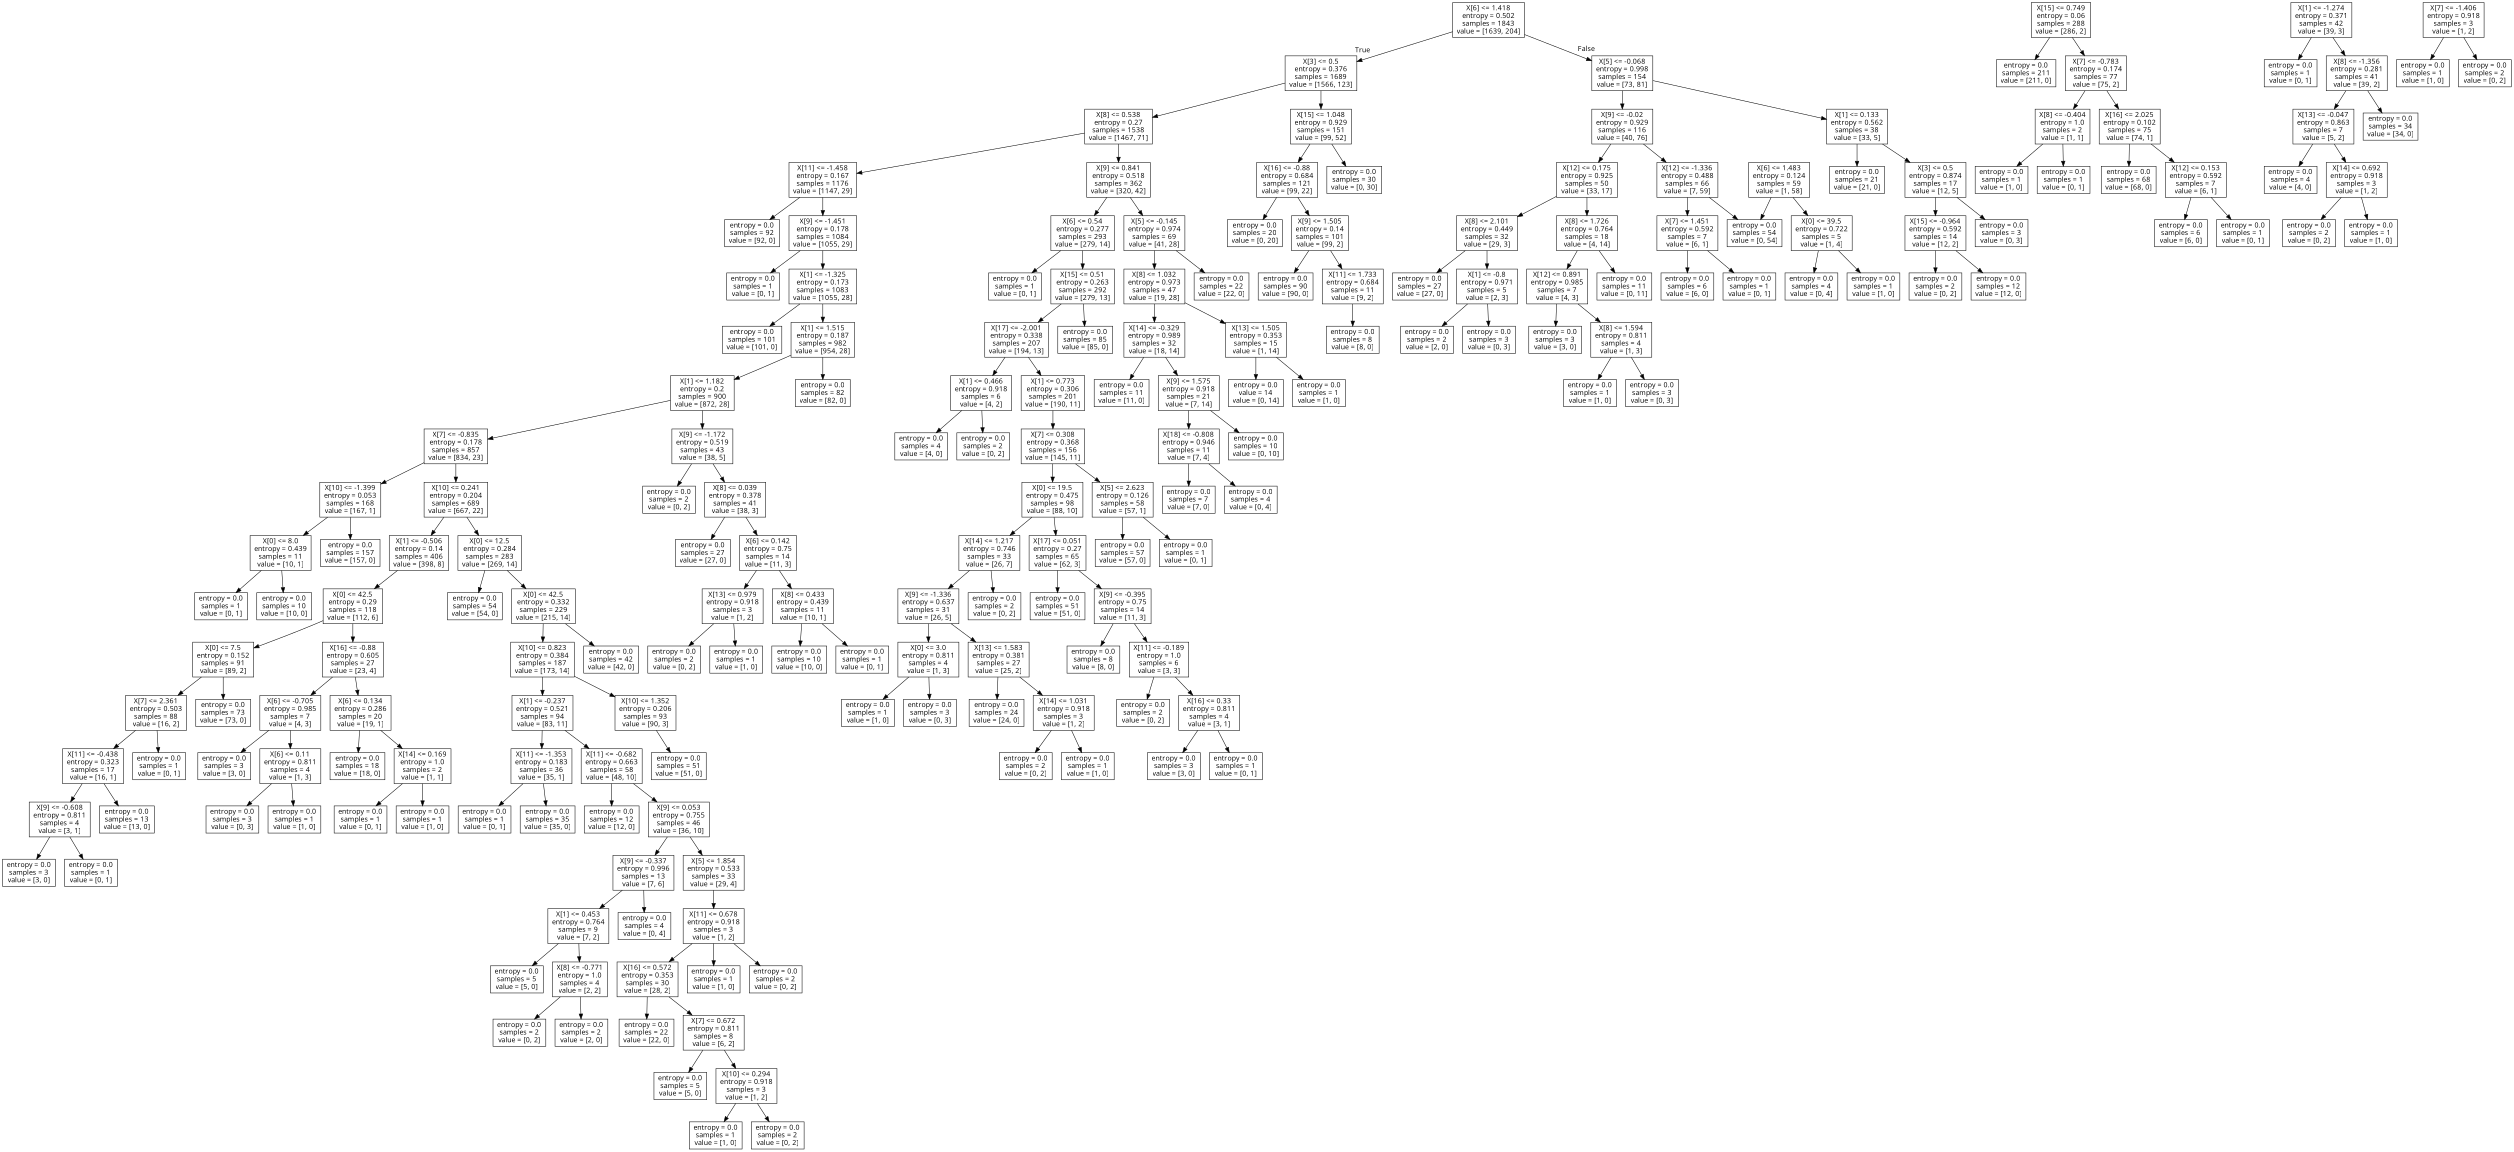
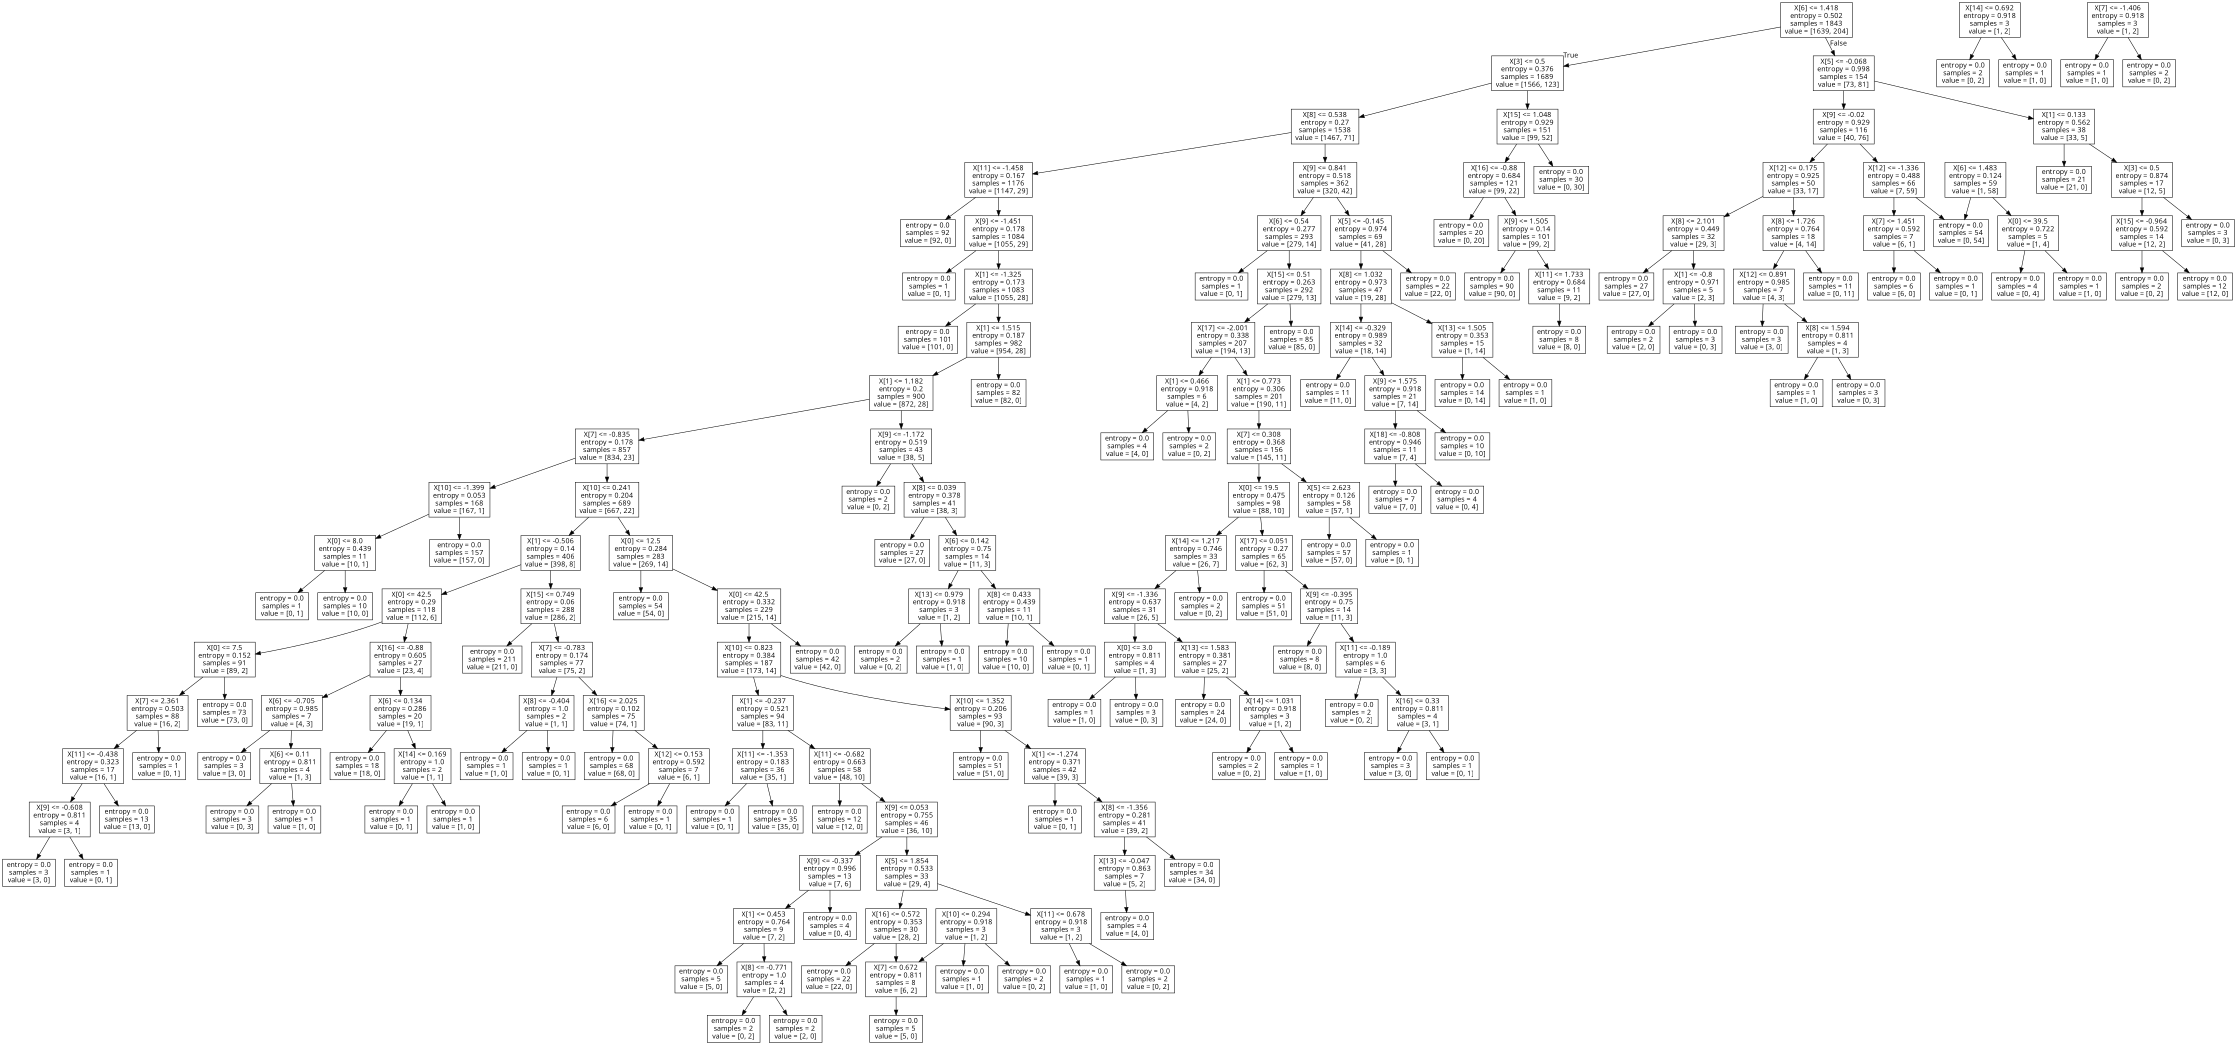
edge "X[13] <= -0.047 entropy = 0.863 samples = 7 value = [5, 2]" -> "X[14] <= 0.692 entropy = 0.918 samples = 3 value = [1, 2]": removed
node "entropy = 0.0 value = 14 value = [0, 14]": label "entropy = 0.0 value = 14 value = [0, 14]" -> "entropy = 0.0 samples = 14 value = [0, 14]"
edge "X[1] <= -0.506 entropy = 0.14 samples = 406 value = [398, 8]" -> "X[15] <= 0.749 entropy = 0.06 samples = 288 value = [286, 2]": added
edge "X[10] <= 1.352 entropy = 0.206 samples = 93 value = [90, 3]" -> "X[1] <= -1.274 entropy = 0.371 samples = 42 value = [39, 3]": added
edge "X[11] <= 0.678 entropy = 0.918 samples = 3 value = [1, 2]" -> "X[16] <= 0.572 entropy = 0.353 samples = 30 value = [28, 2]": now "X[5] <= 1.854 entropy = 0.533 samples = 33 value = [29, 4]" -> "X[16] <= 0.572 entropy = 0.353 samples = 30 value = [28, 2]"
edge "X[7] <= 0.672 entropy = 0.811 samples = 8 value = [6, 2]" -> "X[10] <= 0.294 entropy = 0.918 samples = 3 value = [1, 2]": reversed
